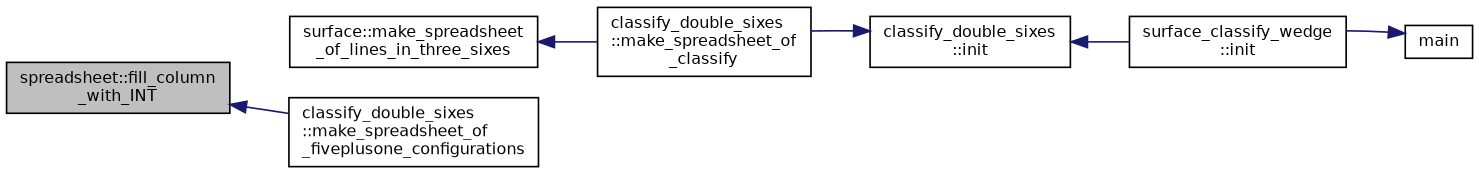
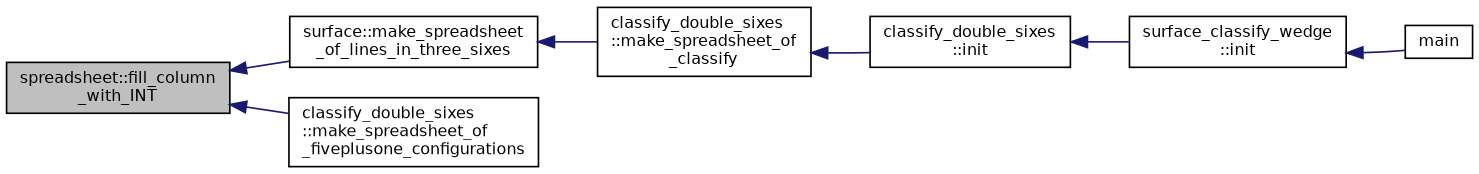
edge "classify_double_sixes ::make_spreadsheet_of _classify" -> "classify_double_sixes ::init": reversed
edge "surface_classify_wedge ::init" -> "main": reversed
edge "surface::make_spreadsheet _of_lines_in_three_sixes" -> "spreadsheet::fill_column _with_INT": added
